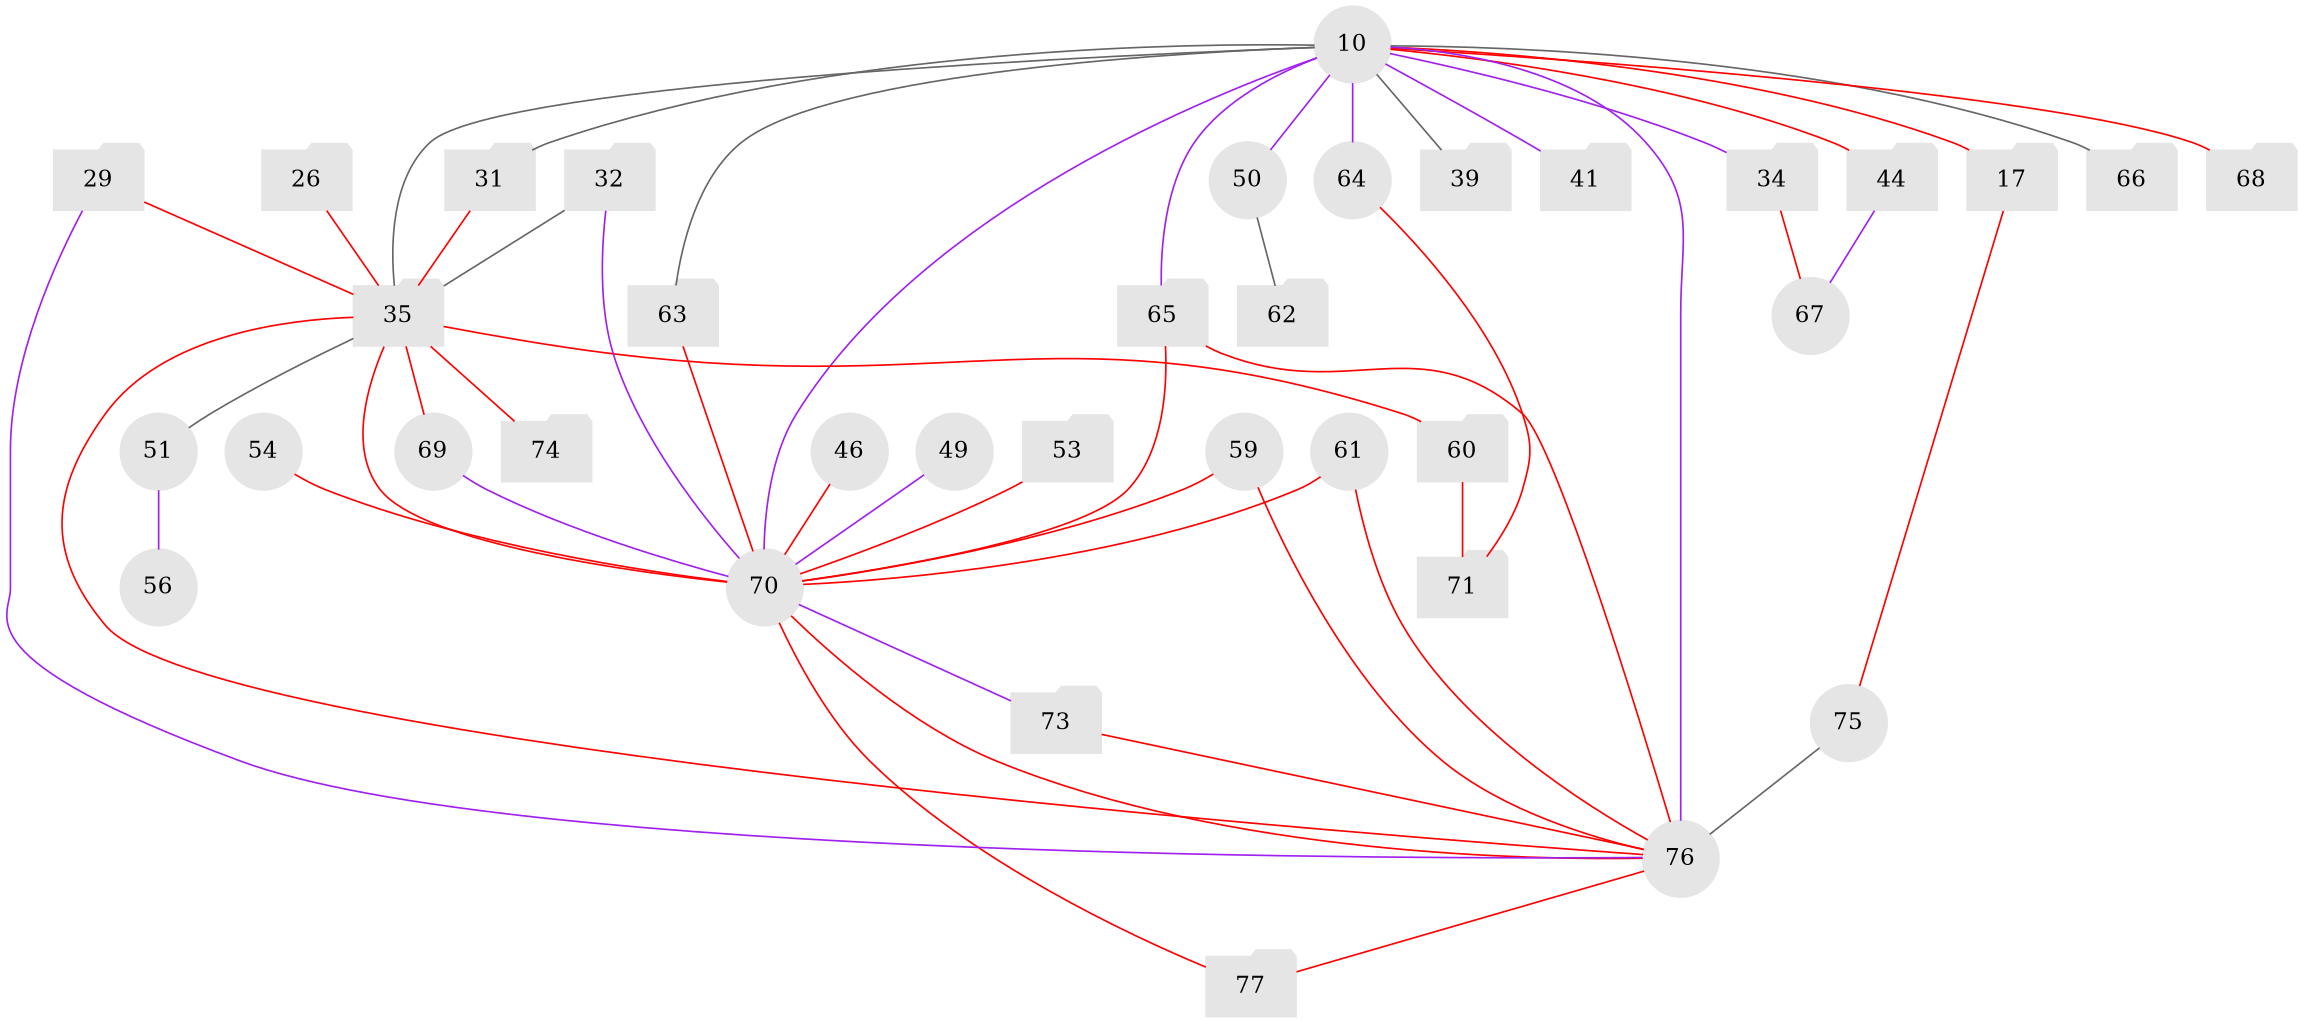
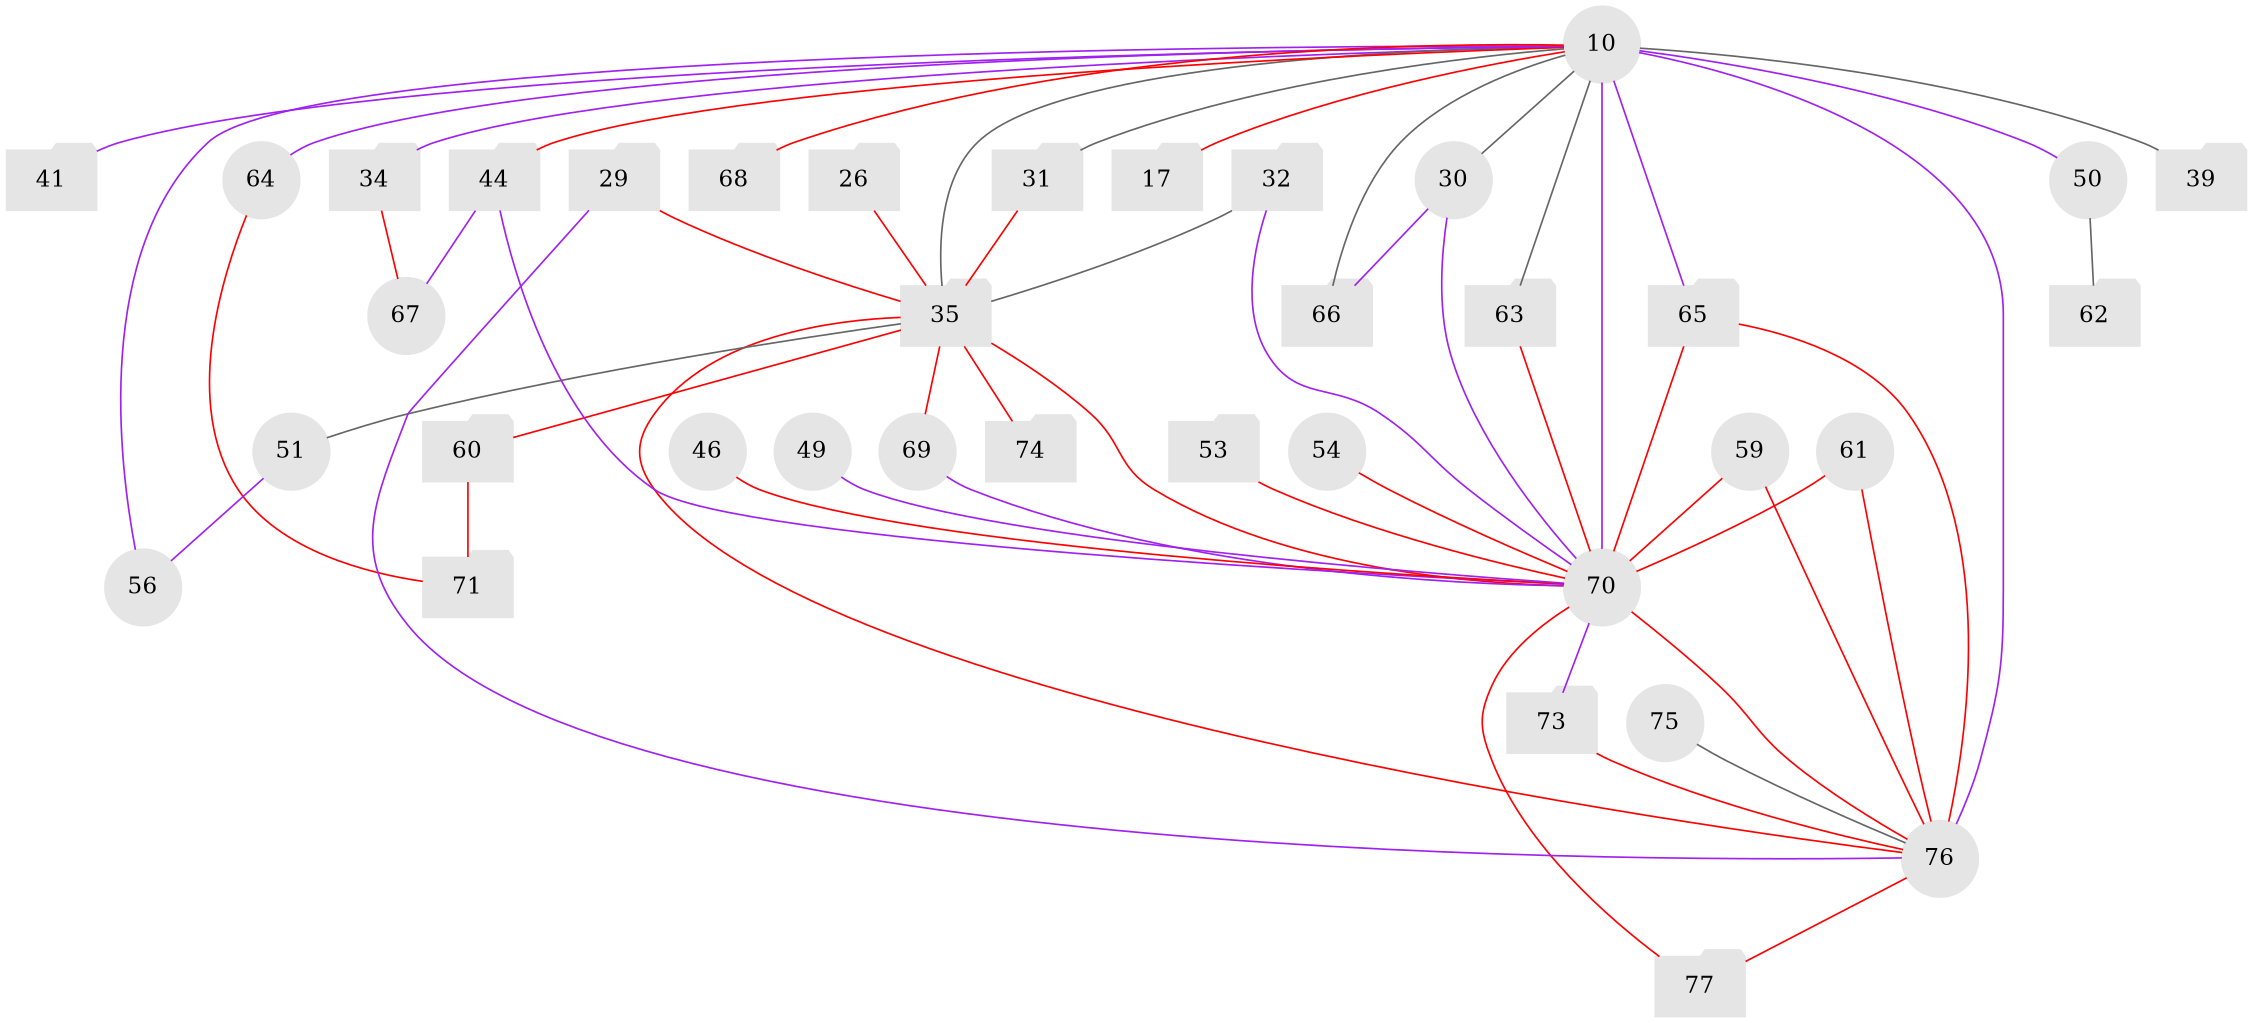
edge "10" -- "56": added
node "30": added
edge "17" -- "75": removed
edge "44" -- "70": added
